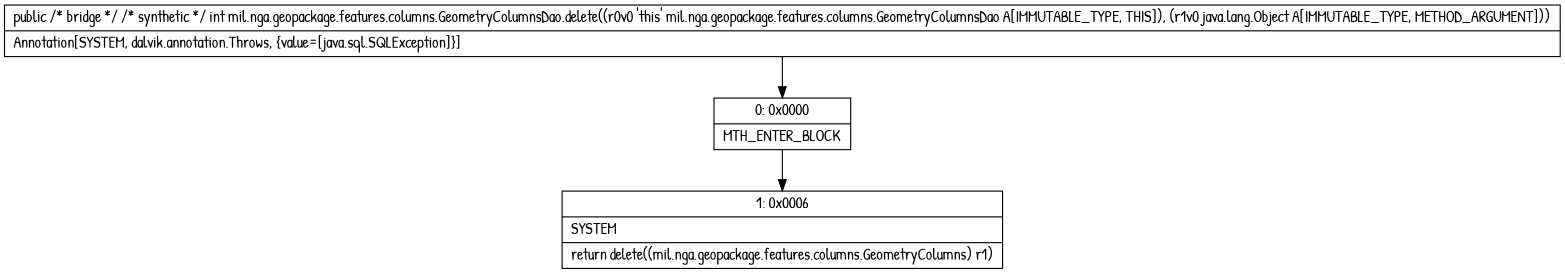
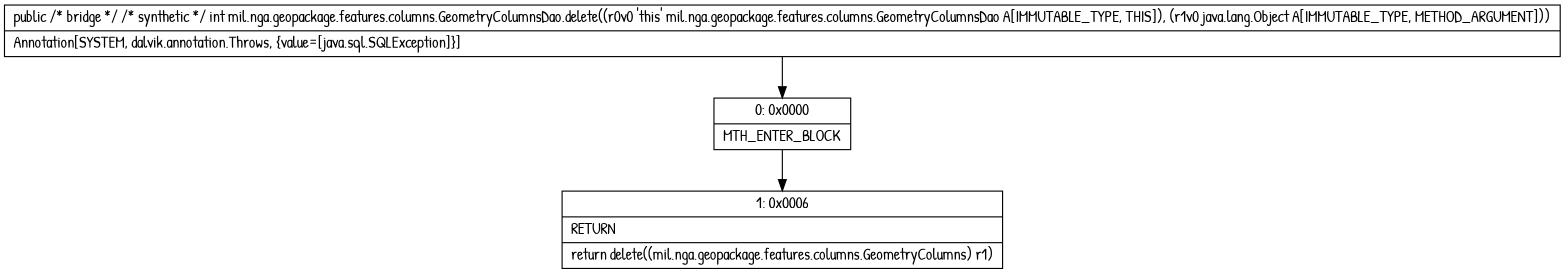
node "1: 0x0006": text "SYSTEM" -> "RETURN"
